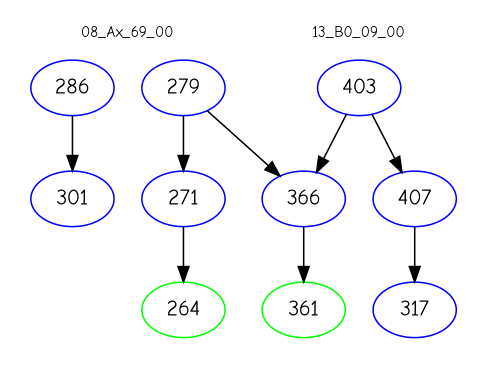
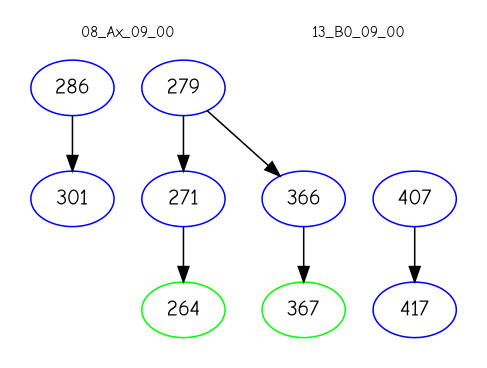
cluster "08_Ax_69_00": label "08_Ax_69_00" -> "08_Ax_09_00"
node "403": removed
node "361": label "361" -> "367"
node "317": label "317" -> "417"
